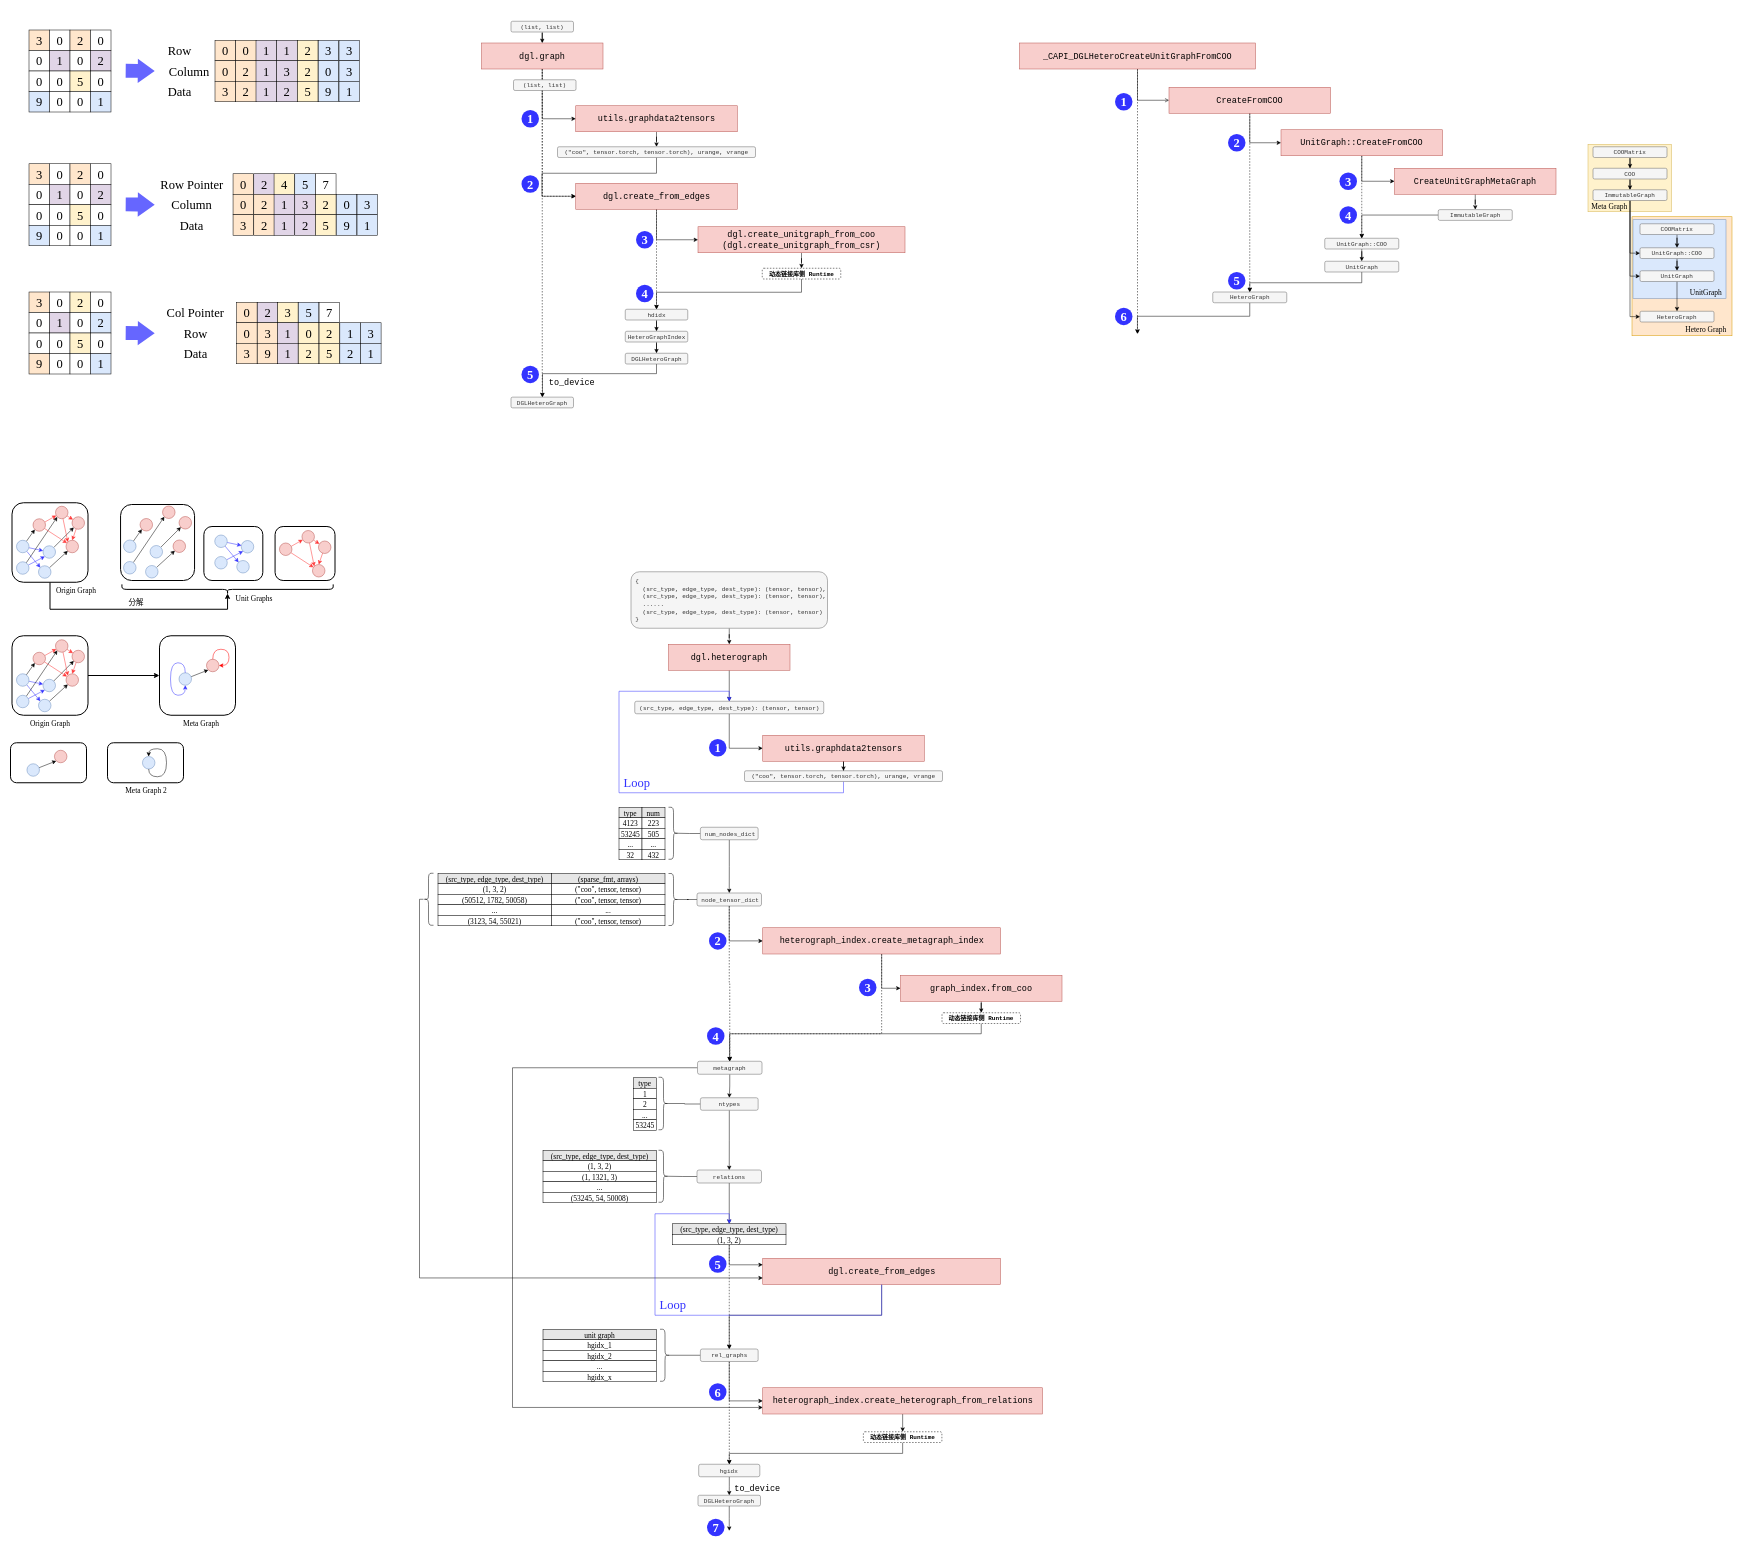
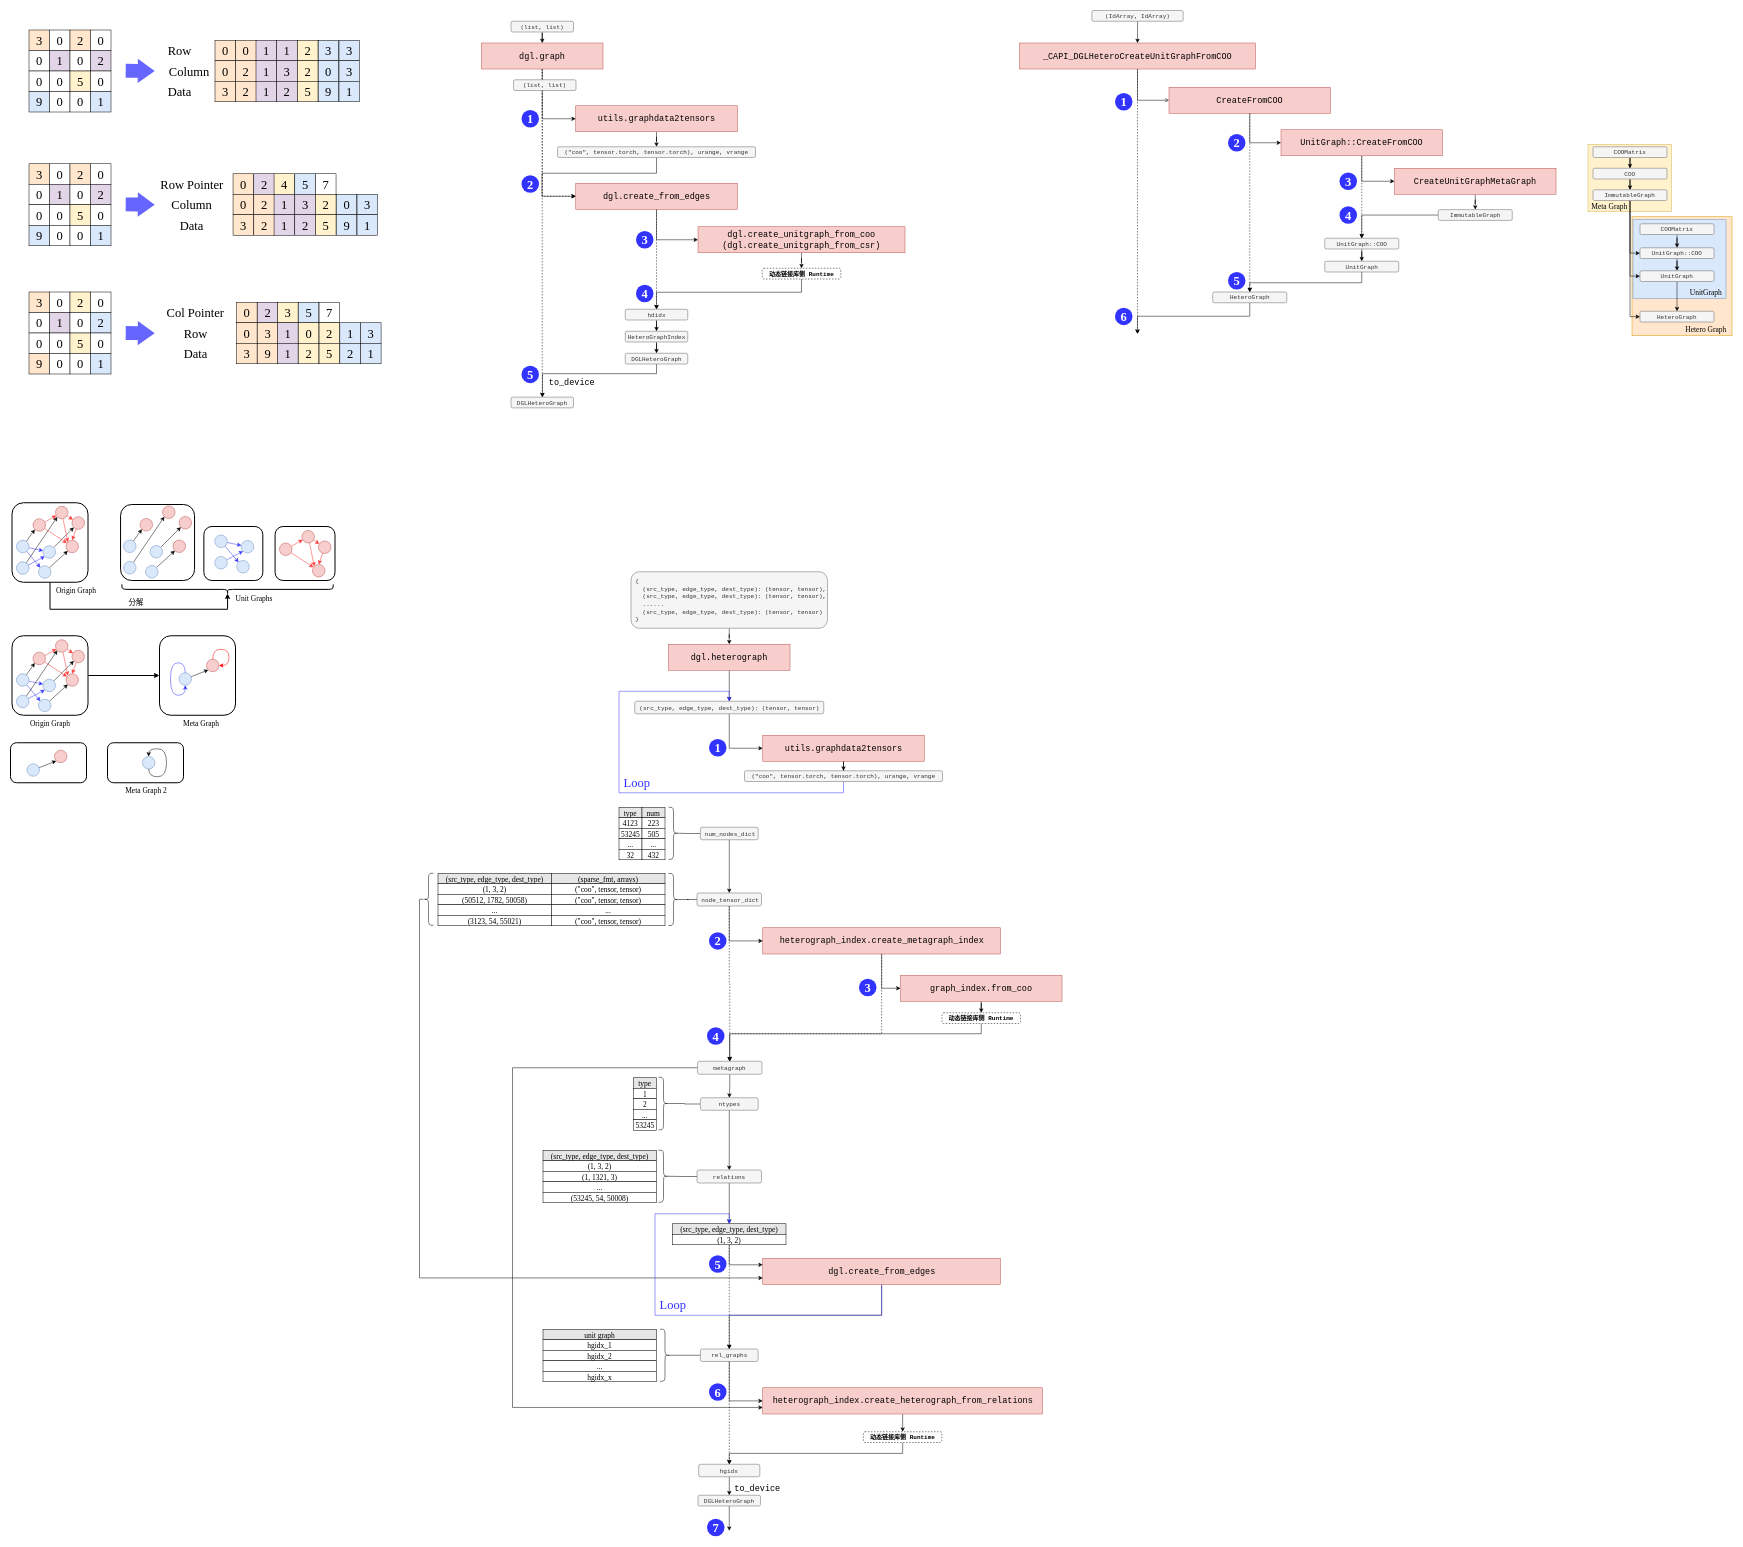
node "(IdArray, IdArray)": added
edge "(IdArray, IdArray)" -> "_CAPI_DGLHeteroCreateUnitGraphFromCOO": added
